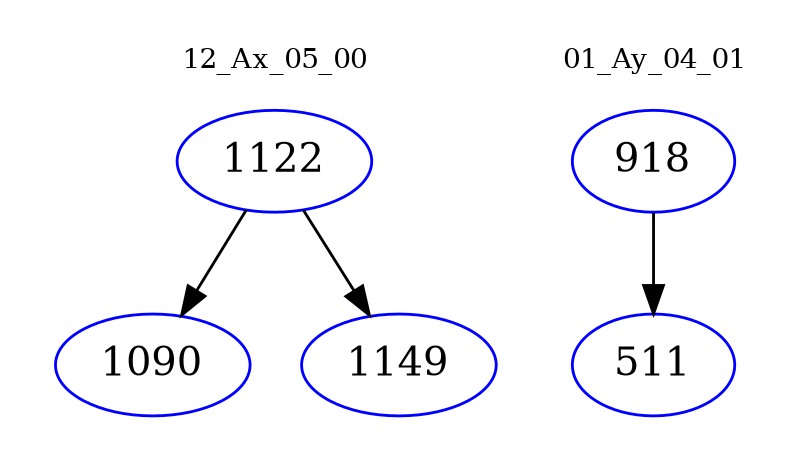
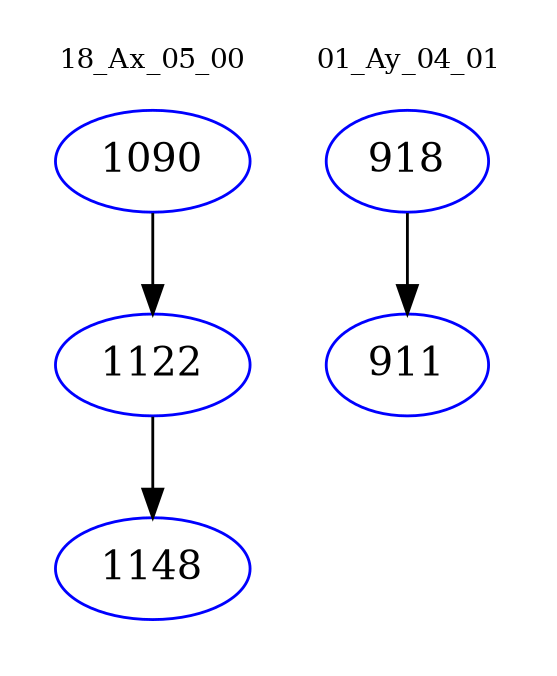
cluster "12_Ax_05_00": label "12_Ax_05_00" -> "18_Ax_05_00"
edge "1122" -> "1090": reversed
node "1149": label "1149" -> "1148"
node "511": label "511" -> "911"
